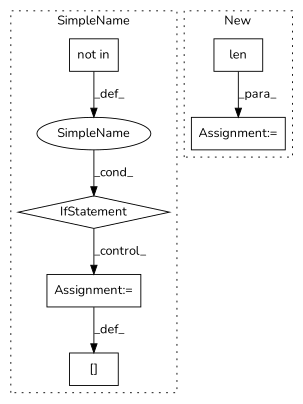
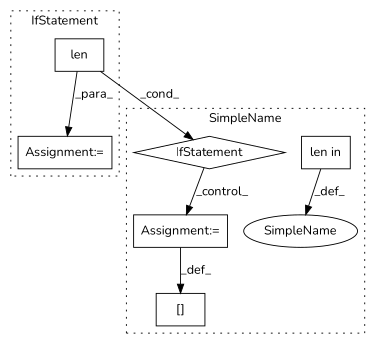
cluster "New": label "New" -> "IfStatement"
node "not in": label "not in" -> "len in"
edge "SimpleName" -> "IfStatement": now "len" -> "IfStatement"
